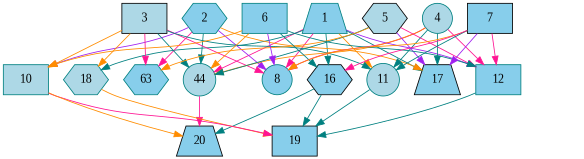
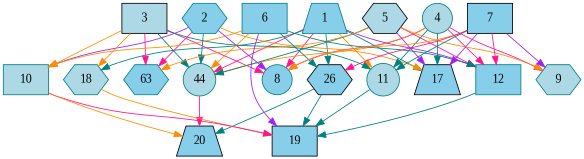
edge "6" -> "8": now "6" -> "19"
node "16": label "16" -> "26"
node "9": added
